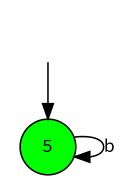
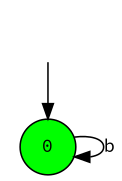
node "5": label "5" -> "0"
